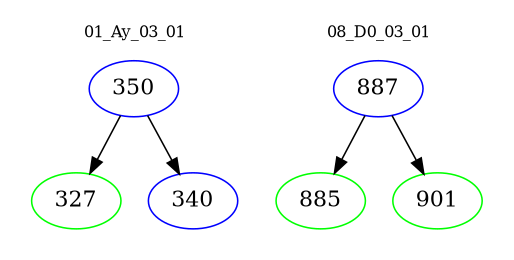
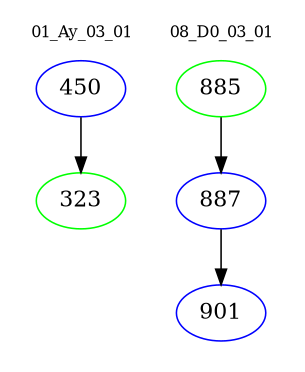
node "350": label "350" -> "450"
edge "887" -> "885": reversed
node "327": label "327" -> "323"
node "340": removed
node "901": color green -> blue
